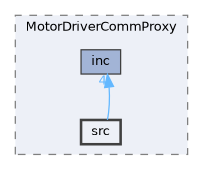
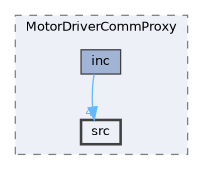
edge "src" -> "inc": reversed
